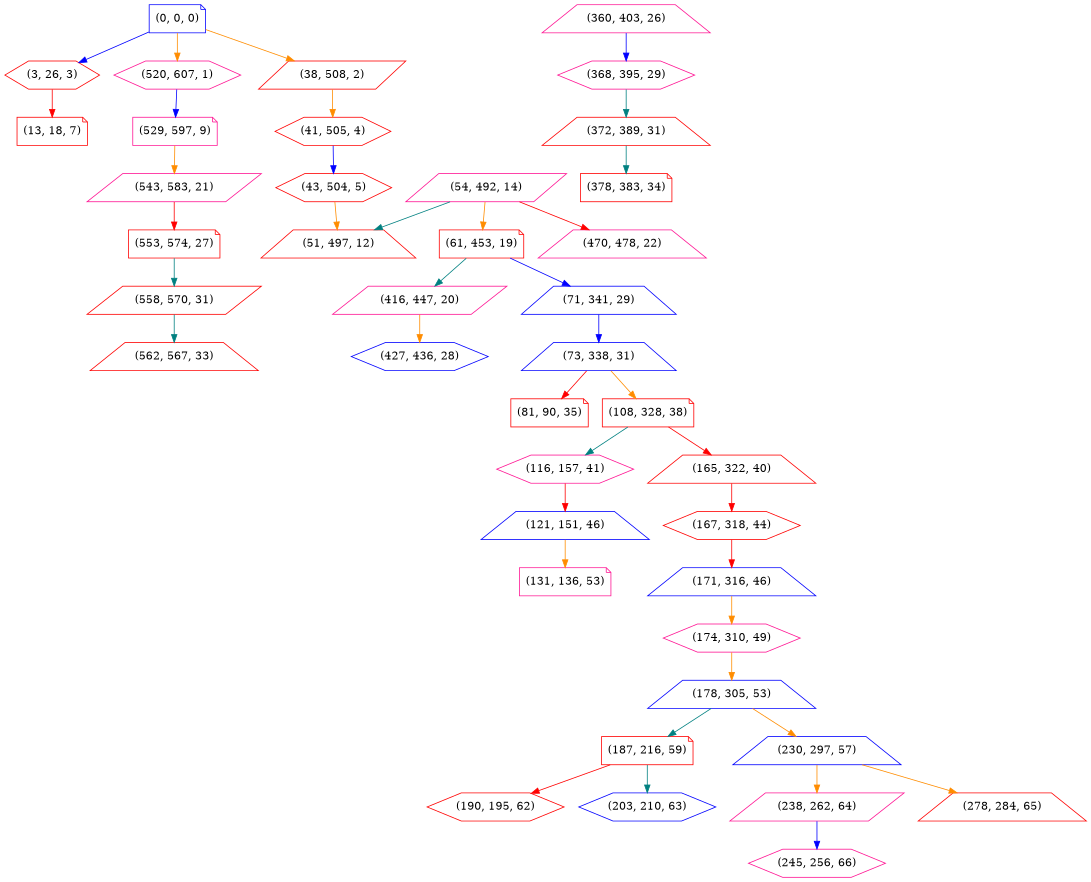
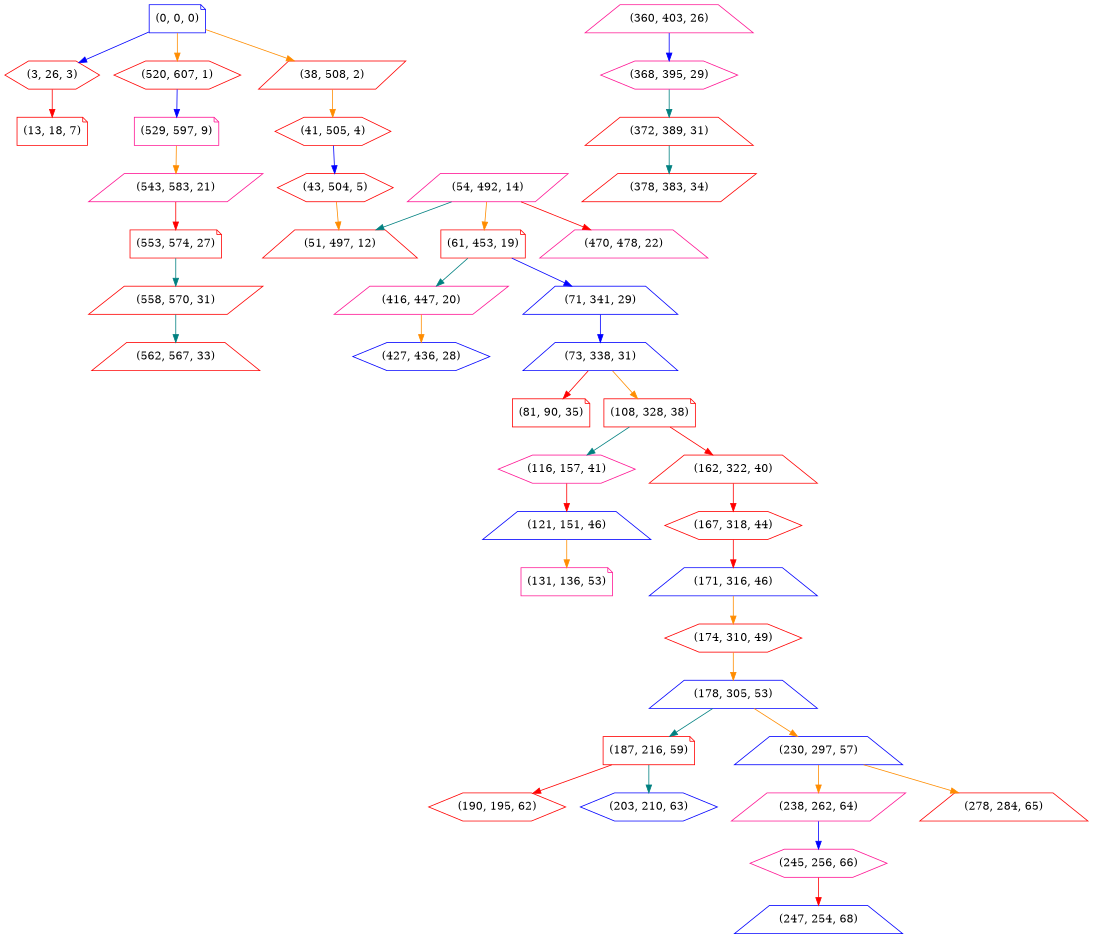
node "(520, 607, 1)": color deeppink -> red
node "(378, 383, 34)": shape note -> parallelogram
node "(165, 322, 40)": label "(165, 322, 40)" -> "(162, 322, 40)"
node "(174, 310, 49)": color deeppink -> red
node "(247, 254, 68)": added
